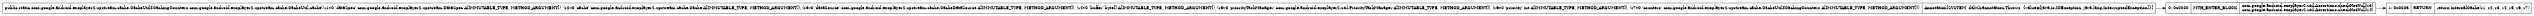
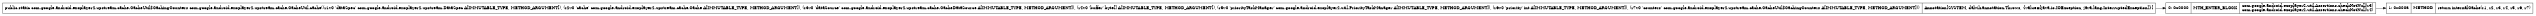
node "1: 0x000a": text "RETURN" -> "METHOD"
